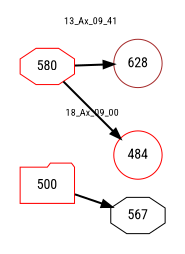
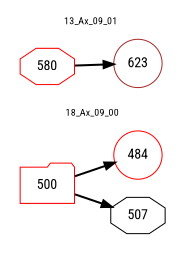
cluster "13_Ax_09_41": label "13_Ax_09_41" -> "13_Ax_09_01"
node "628": label "628" -> "623"
edge "580" -> "484": now "500" -> "484"
node "567": label "567" -> "507"
